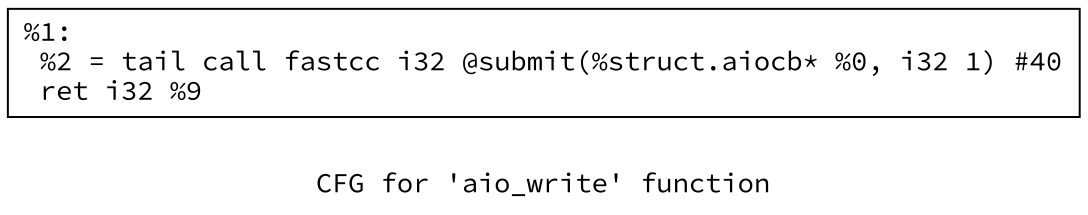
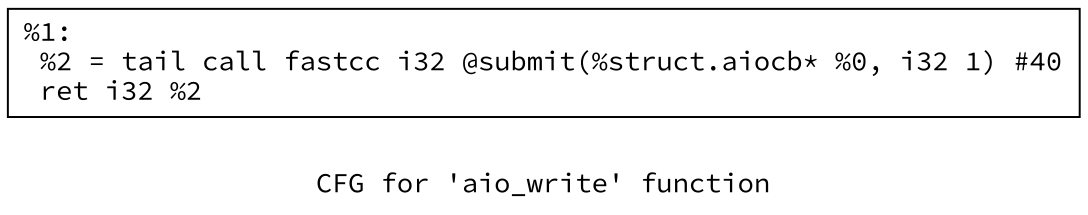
node "%1:": text "ret i32 %9" -> "ret i32 %2"
